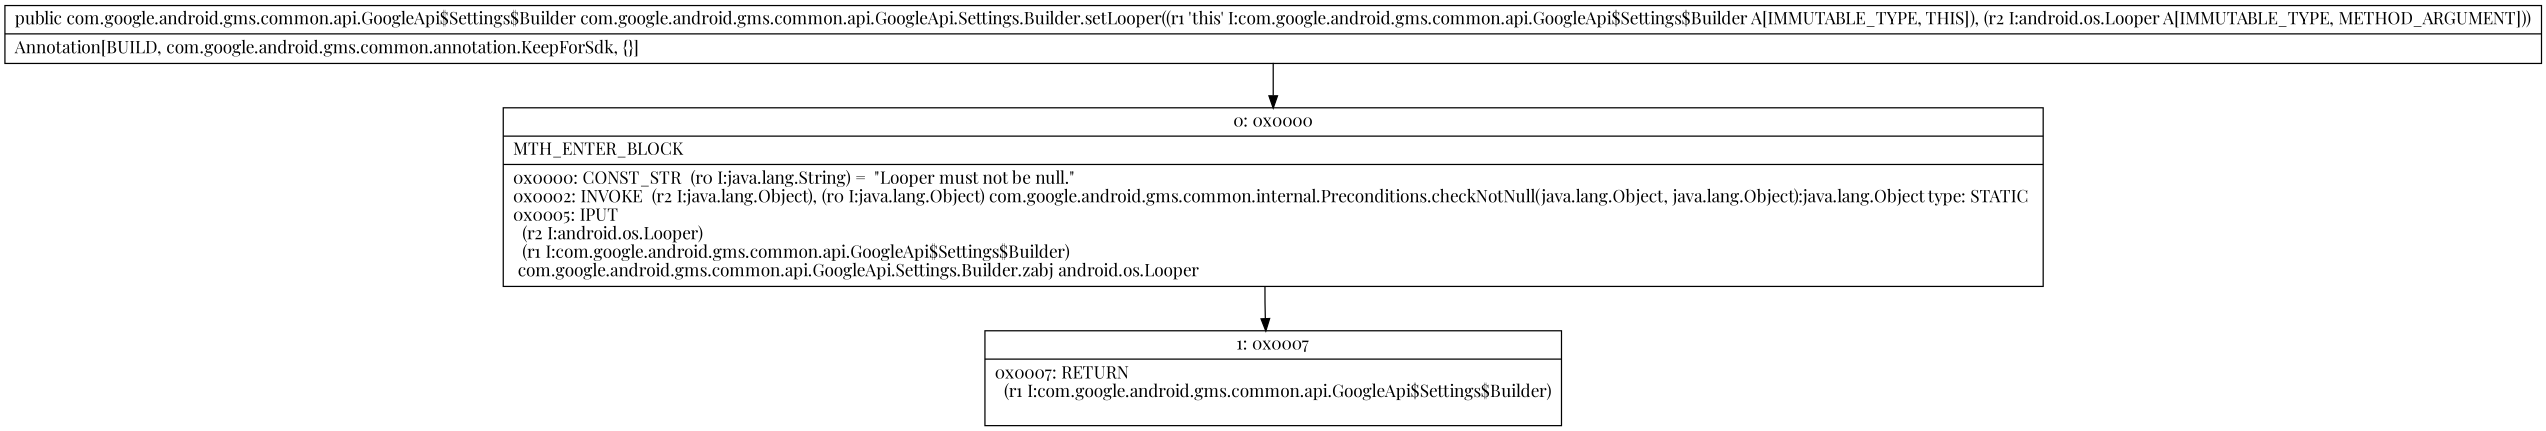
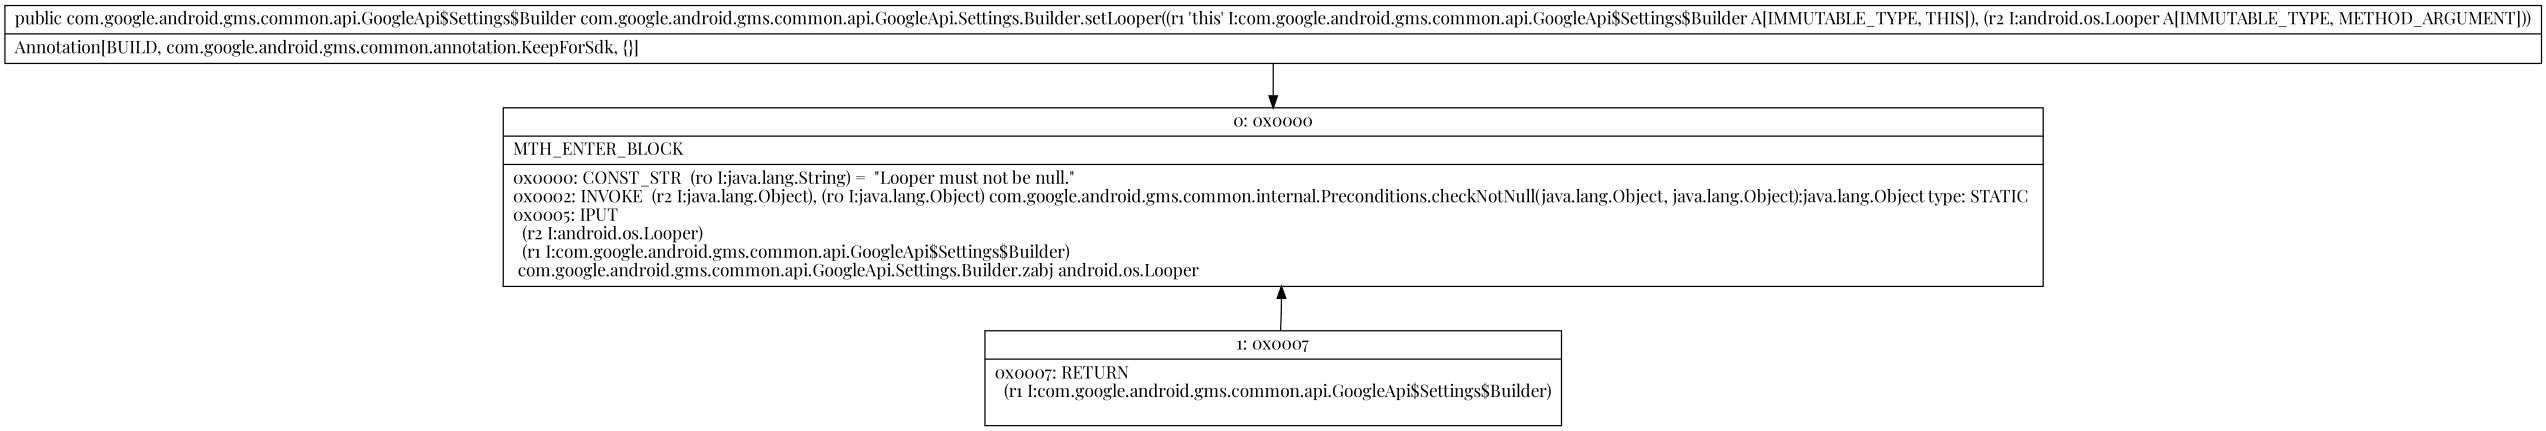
edge "0: 0x0000" -> "1: 0x0007": reversed
